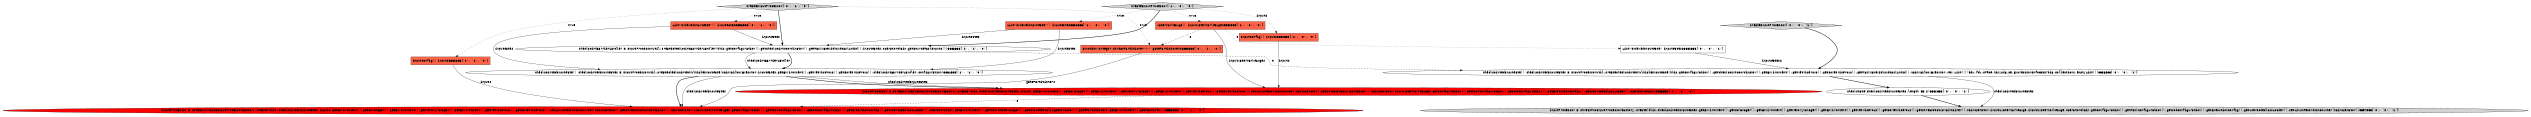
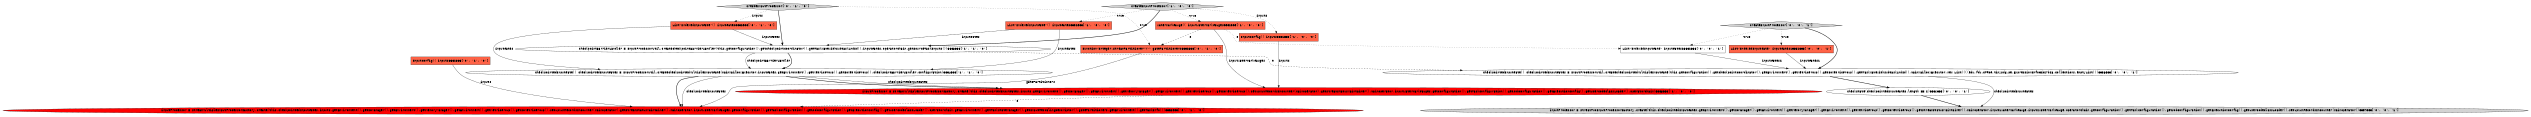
edge "createInputProcessor['0', '1', '0']" -> "List<IndexedInputGate>(( inputGates@@@2@@@['0', '1', '0']": label "true" -> "inputs"
edge "createInputProcessor['0', '1', '0']" -> "InputConfig(( inputs@@@2@@@['0', '1', '0']": removed, label "true"
edge "createInputProcessor['0', '0', '1']" -> "List<IndexedInputGate> inputGates2@@@2@@@['0', '0', '1']": added, label "true"
node "List<IndexedInputGate> inputGates1@@@2@@@['0', '0', '1']": added
